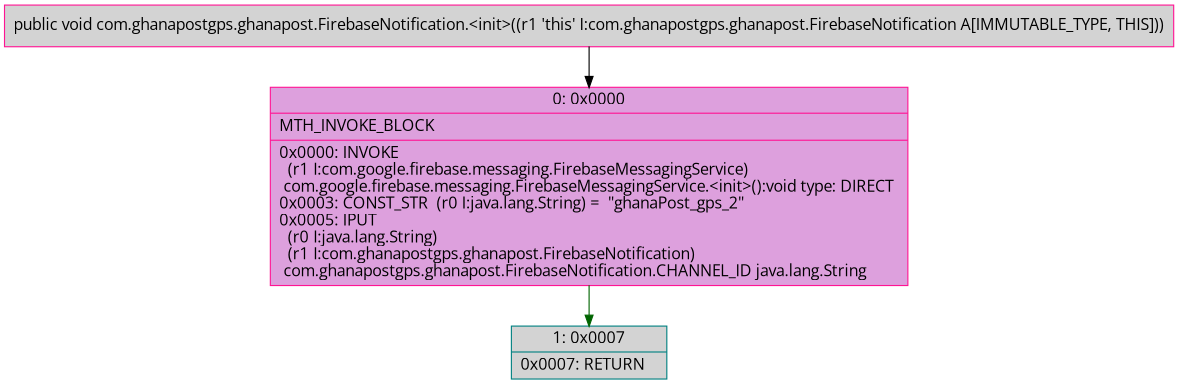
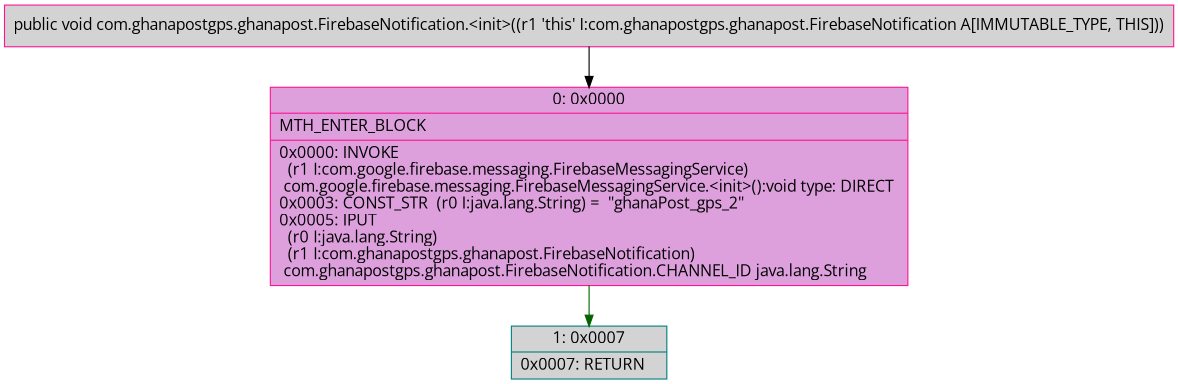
node "0: 0x0000": text "MTH_INVOKE_BLOCK" -> "MTH_ENTER_BLOCK"
